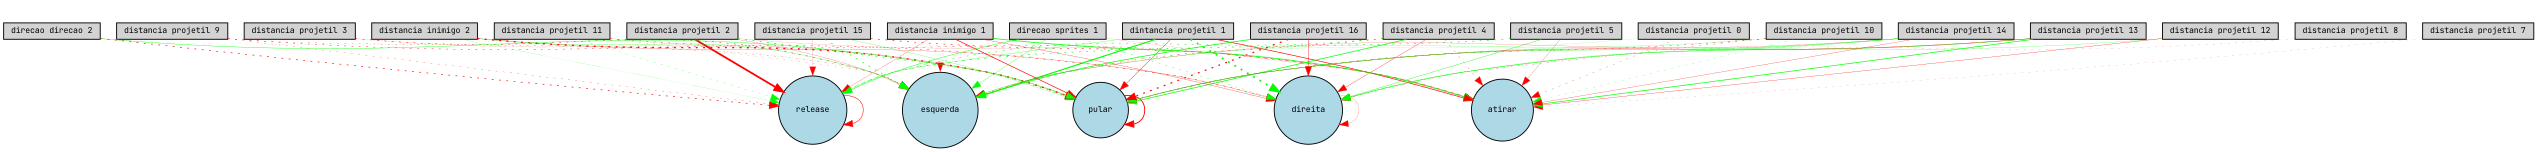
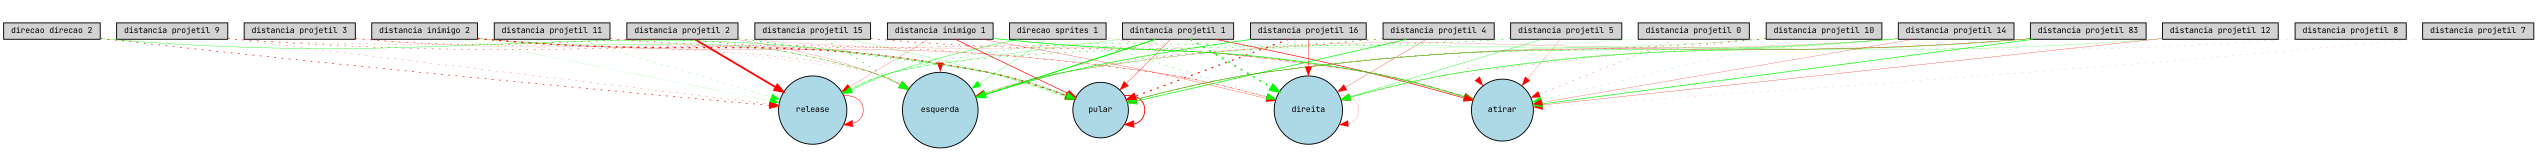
node "distancia projetil 13": label "distancia projetil 13" -> "distancia projetil 83"
edge "distancia projetil 15" -> "release": removed
